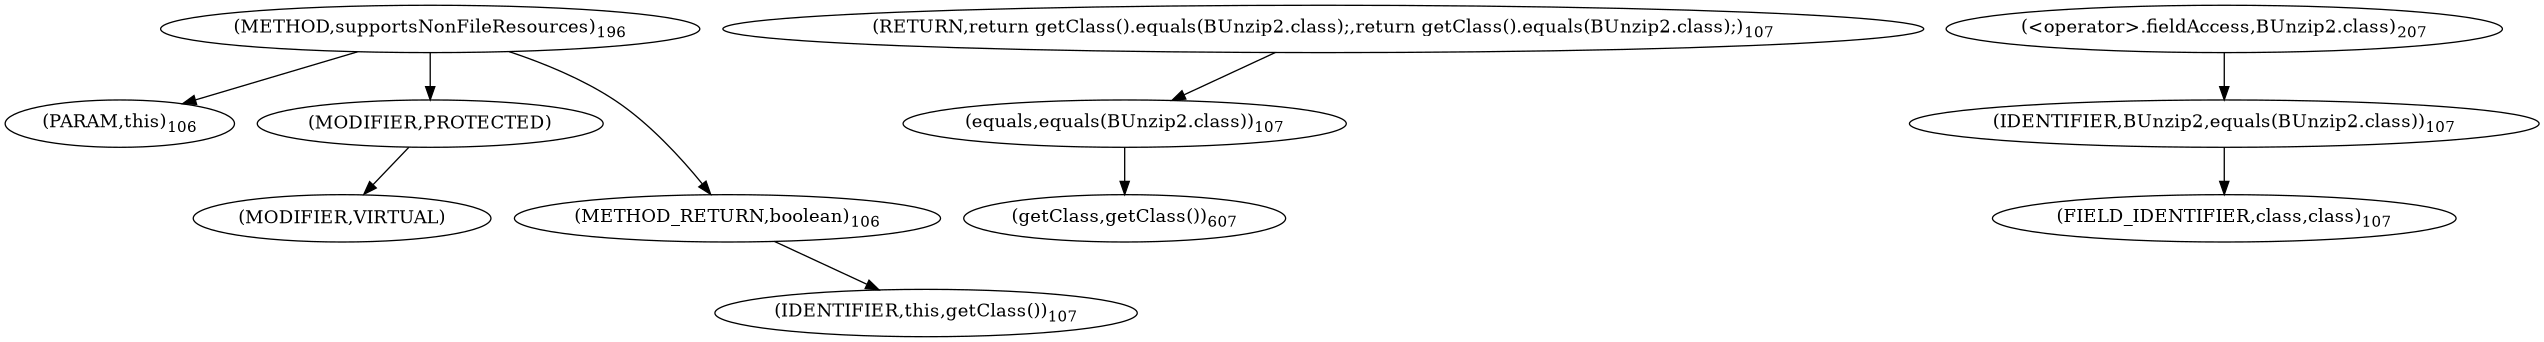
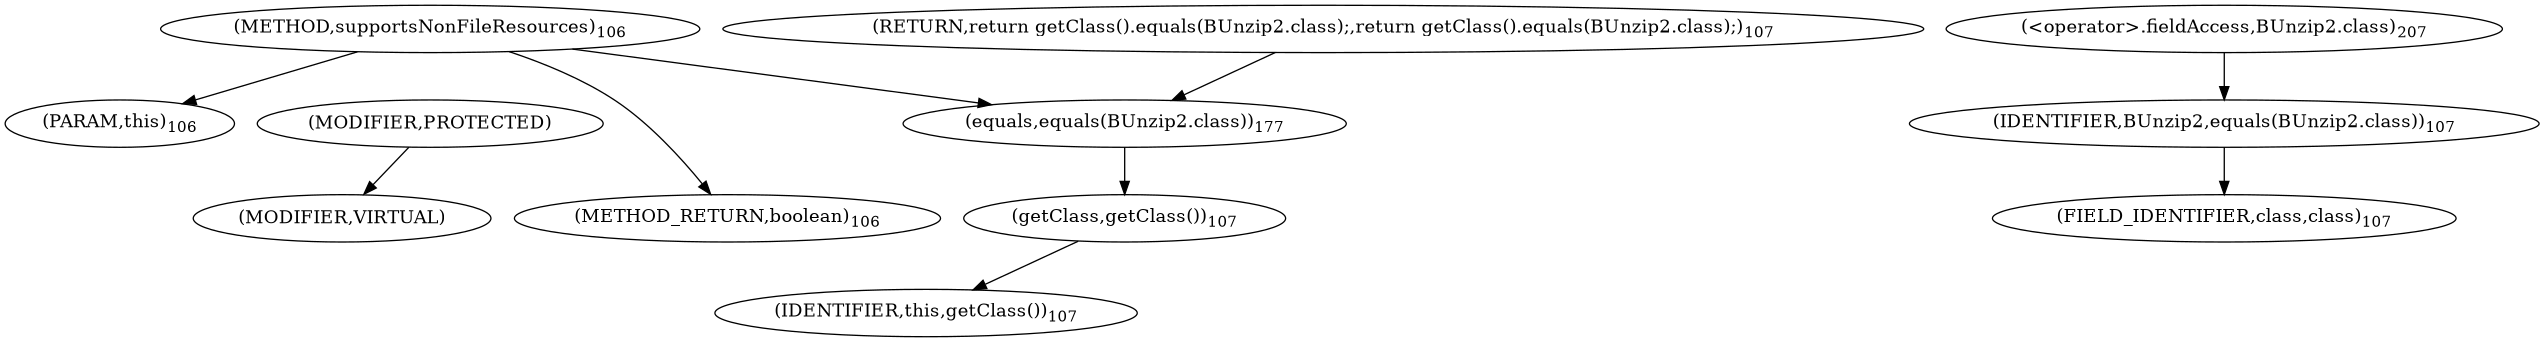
node "(METHOD,supportsNonFileResources)": text "196" -> "106"
edge "(METHOD,supportsNonFileResources)" -> "(MODIFIER,PROTECTED)": now "(METHOD,supportsNonFileResources)" -> "(equals,equals(BUnzip2.class))"
node "(equals,equals(BUnzip2.class))": text "107" -> "177"
node "(getClass,getClass())": text "607" -> "107"
edge "(METHOD_RETURN,boolean)" -> "(IDENTIFIER,this,getClass())": now "(getClass,getClass())" -> "(IDENTIFIER,this,getClass())"
